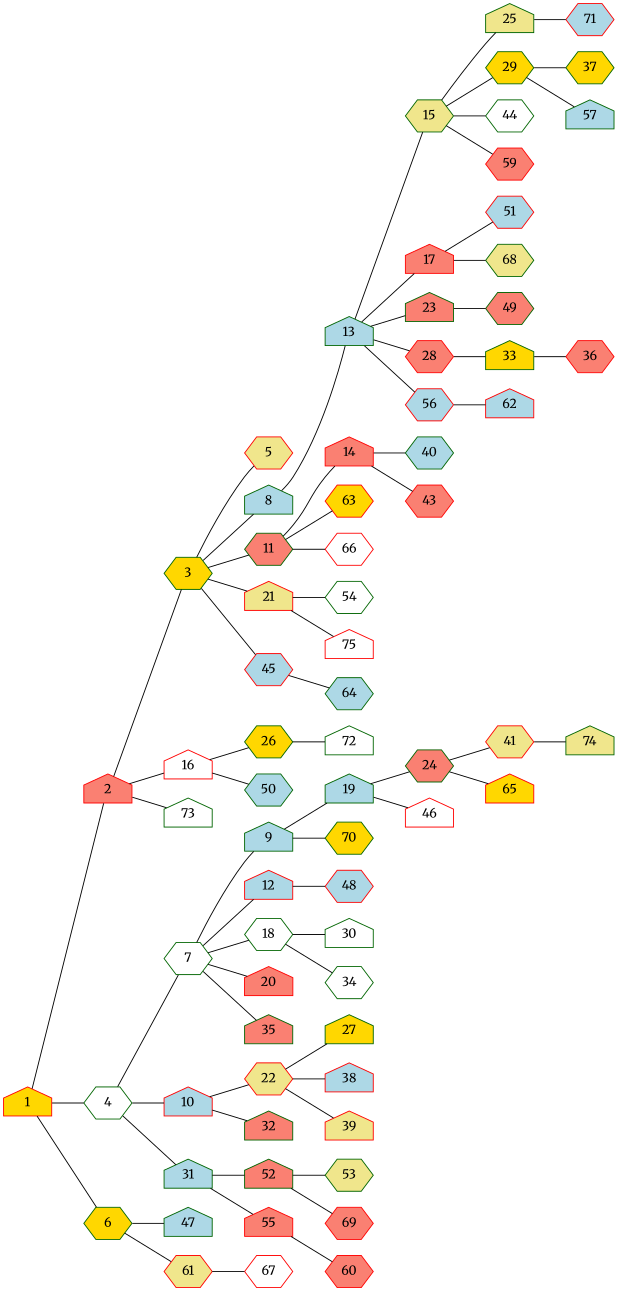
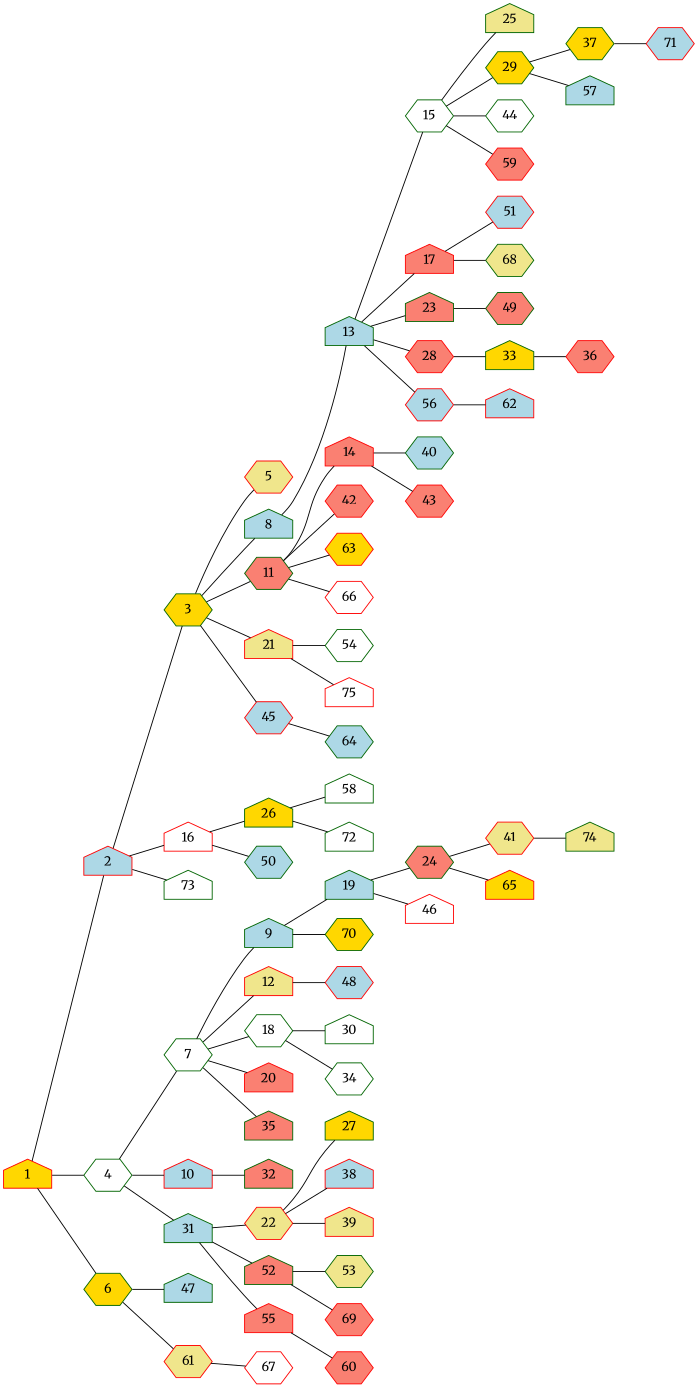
edge "25" -- "71": now "37" -- "71"
node "15": fillcolor khaki -> white
node "42": added
node "26": shape hexagon -> house
node "2": fillcolor salmon -> lightblue
node "58": added
node "12": fillcolor lightblue -> khaki
edge "22" -- "10": now "22" -- "31"
